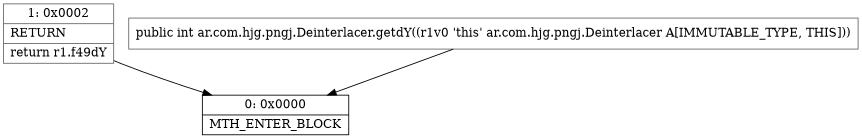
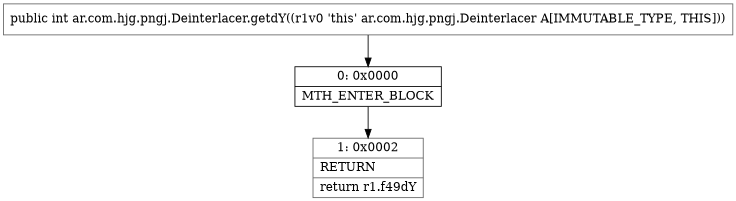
edge "1: 0x0002" -> "0: 0x0000": reversed
